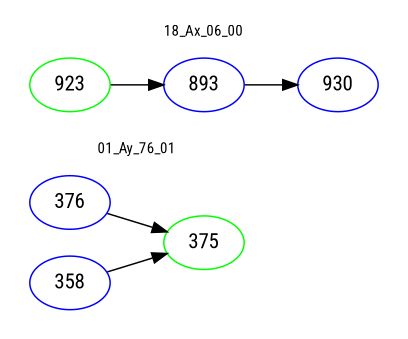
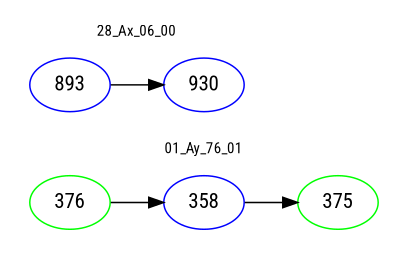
cluster "18_Ax_06_00": label "18_Ax_06_00" -> "28_Ax_06_00"
node "923": removed
node "376": color blue -> green
edge "376" -> "375": now "376" -> "358"
